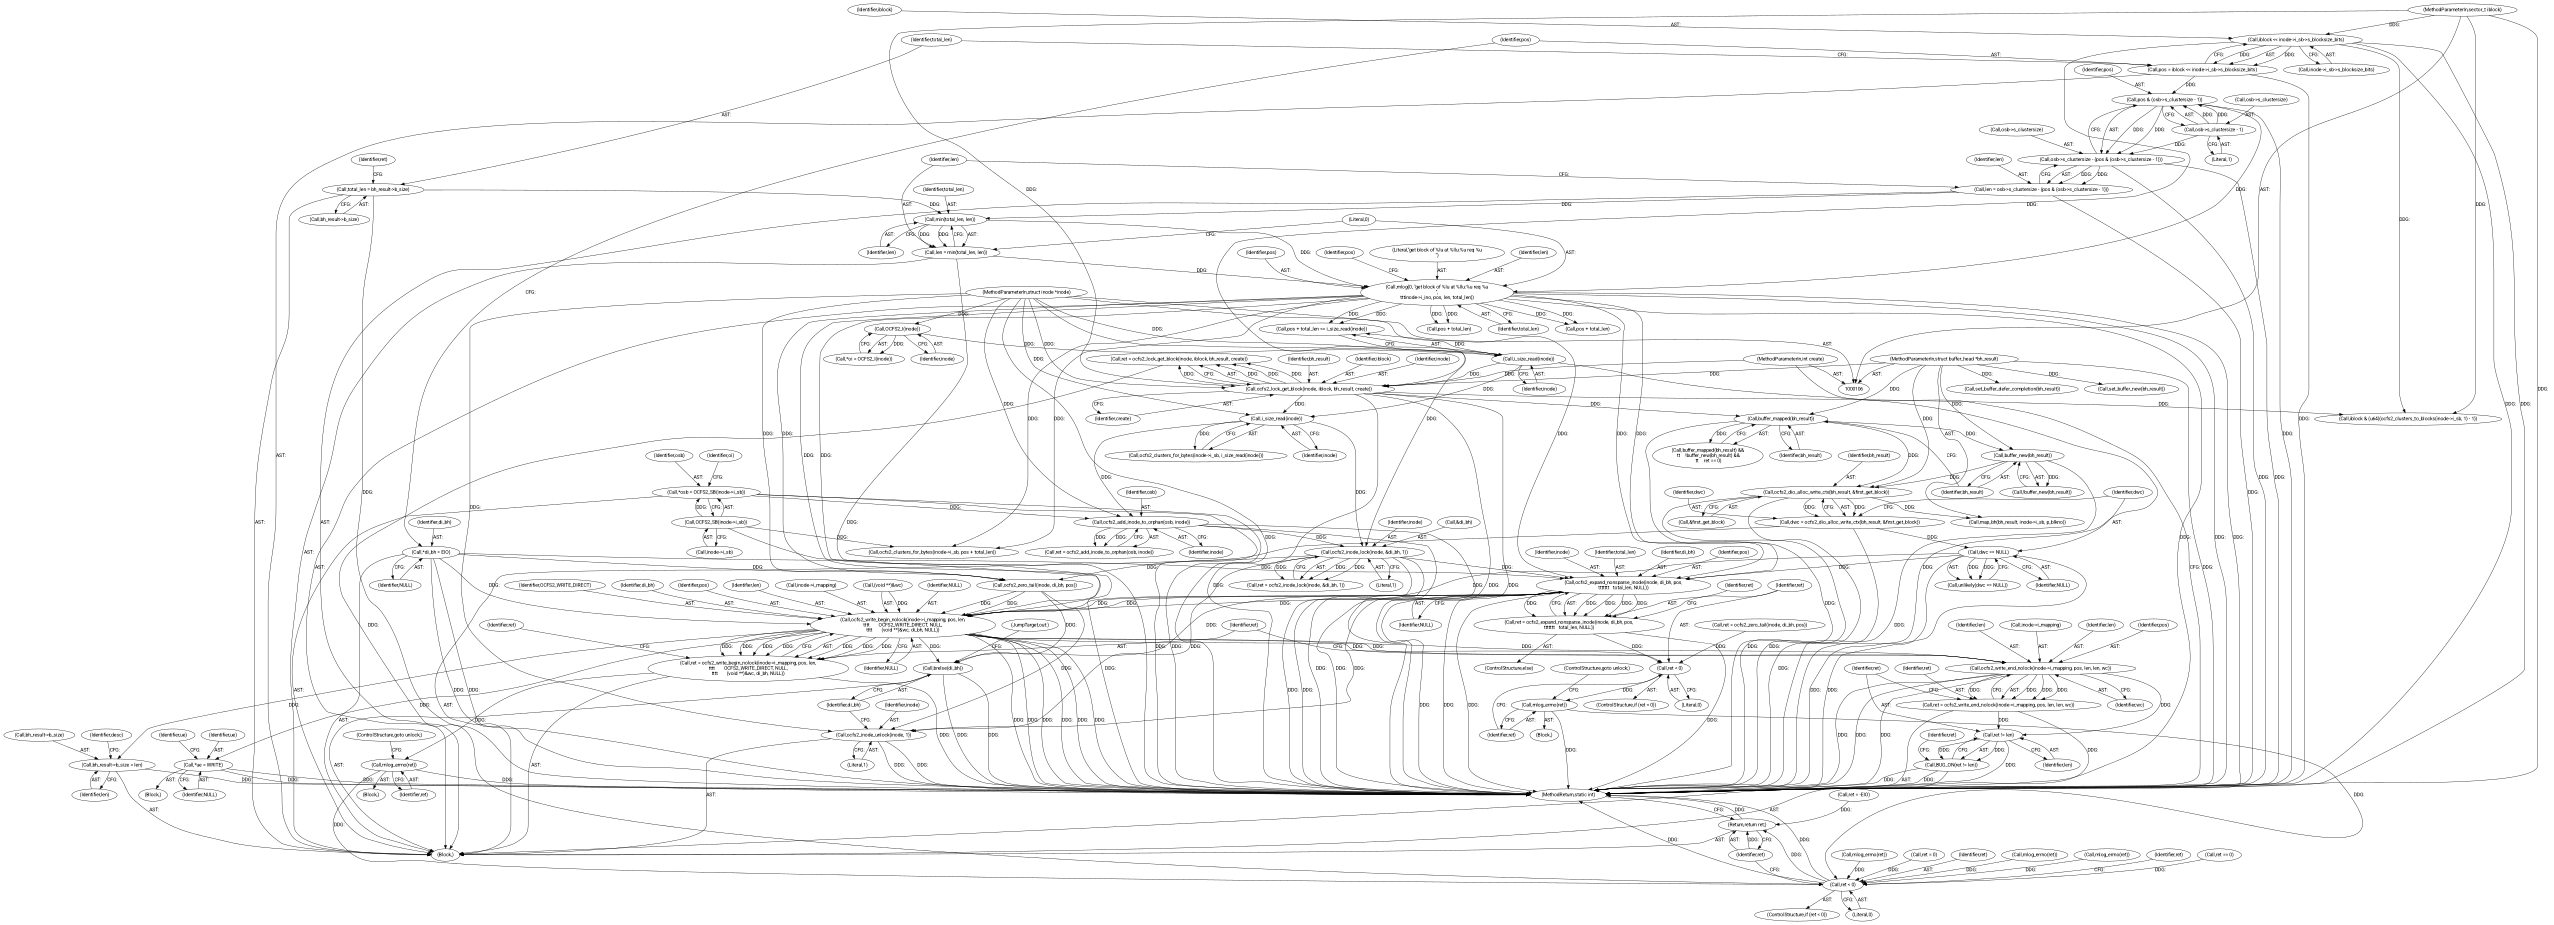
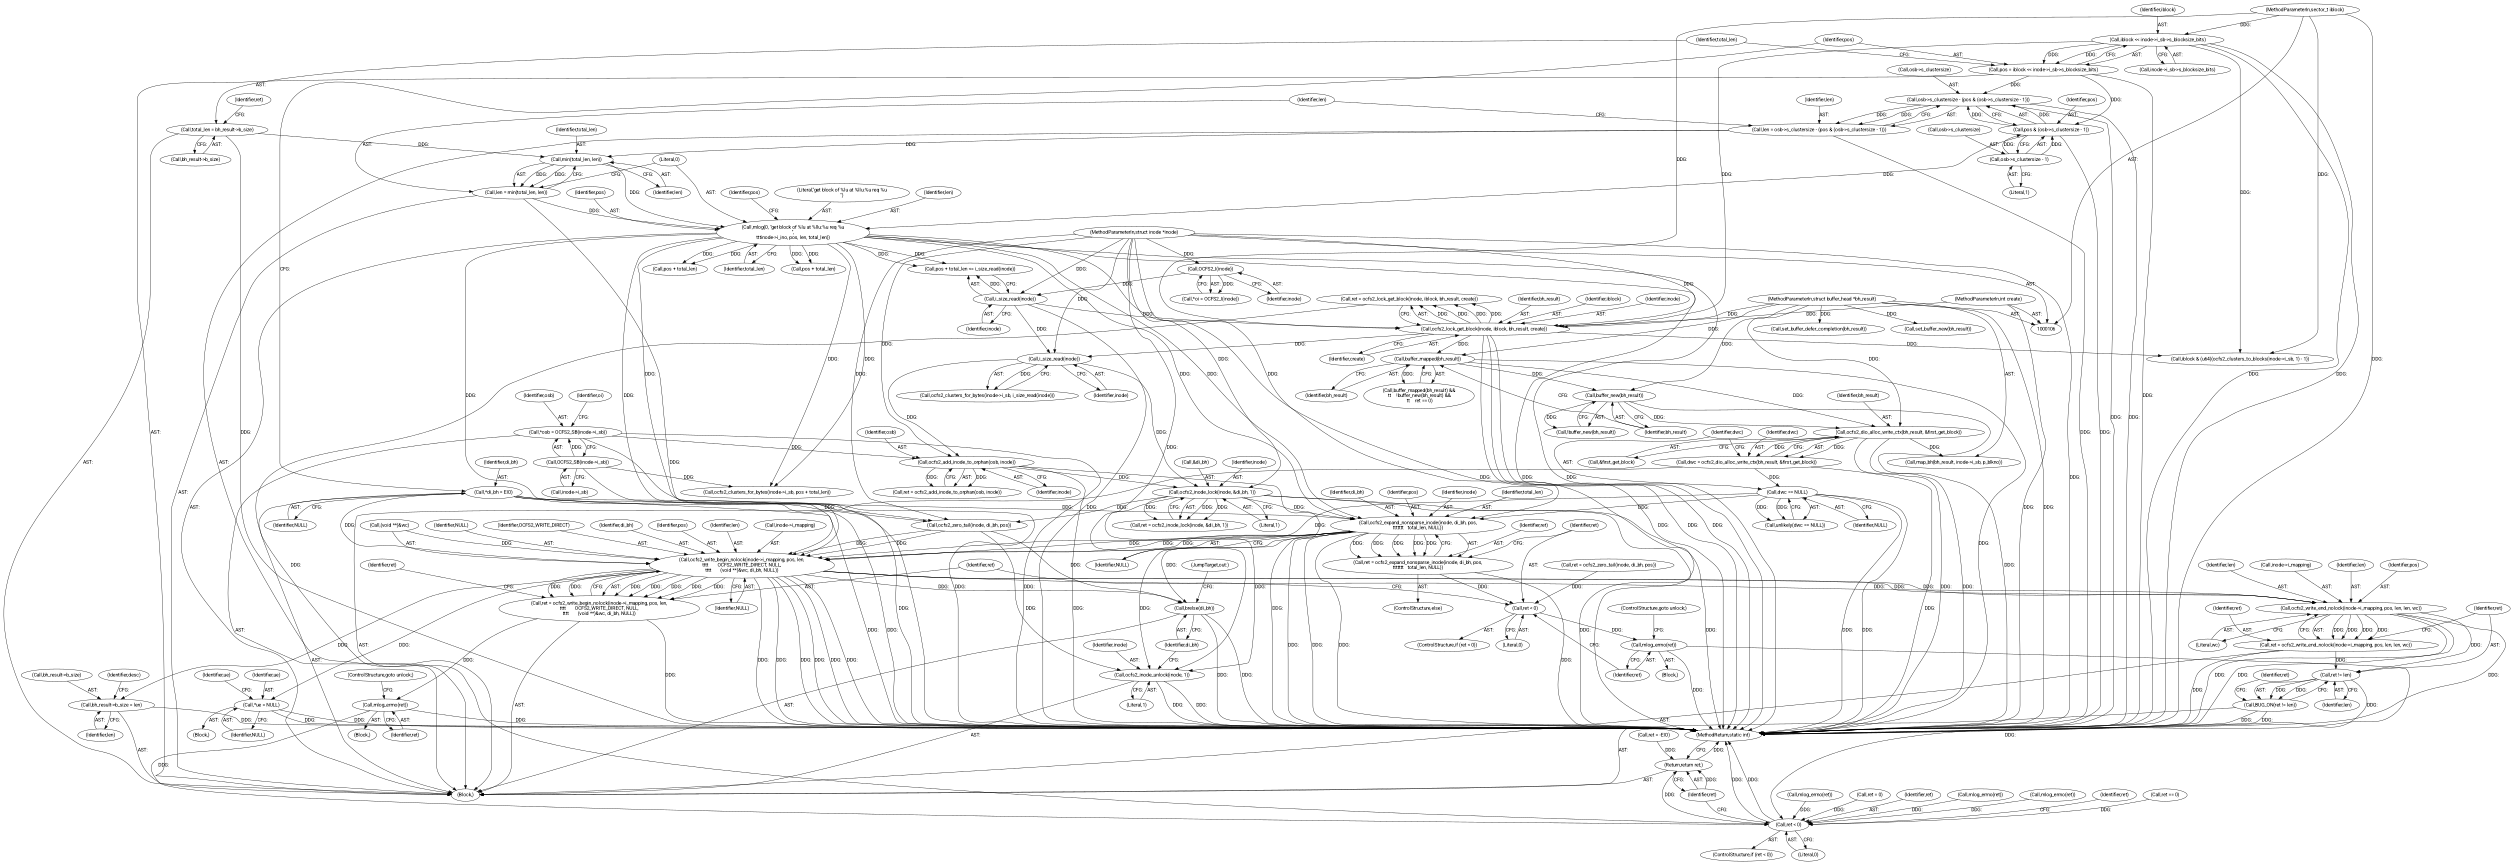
edge "(Call,osb->s_clustersize - 1)" -> "(Call,osb->s_clustersize - (pos & (osb->s_clustersize - 1)))": now "(Call,pos = iblock << inode->i_sb->s_blocksize_bits)" -> "(Call,osb->s_clustersize - (pos & (osb->s_clustersize - 1)))"
edge "(MethodParameterIn,int create)" -> "(MethodReturn,static int)": label "CFG: " -> "DDG: "
node "(Identifier,wc)": label "(Identifier,wc)" -> "(Literal,wc)"
node "(Call,*ue = WRITE)": label "(Call,*ue = WRITE)" -> "(Call,*ue = NULL)"
